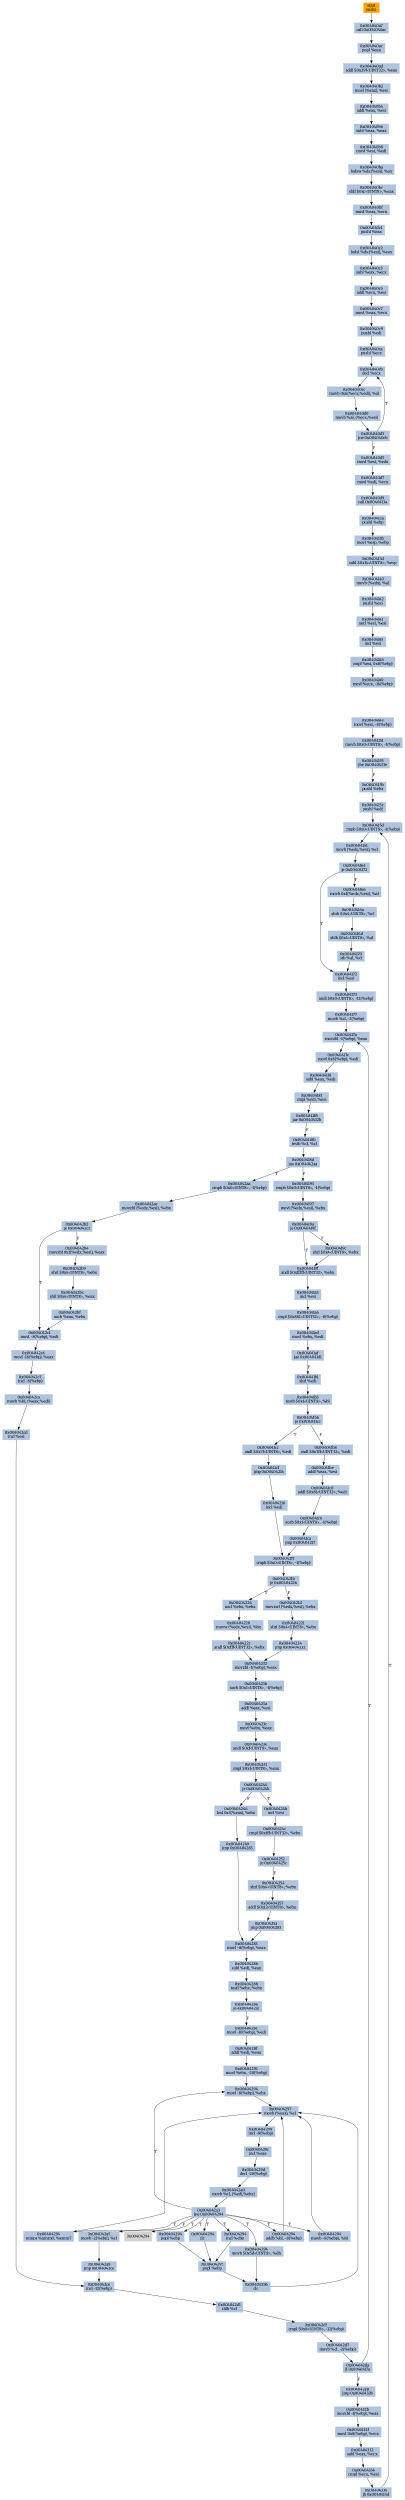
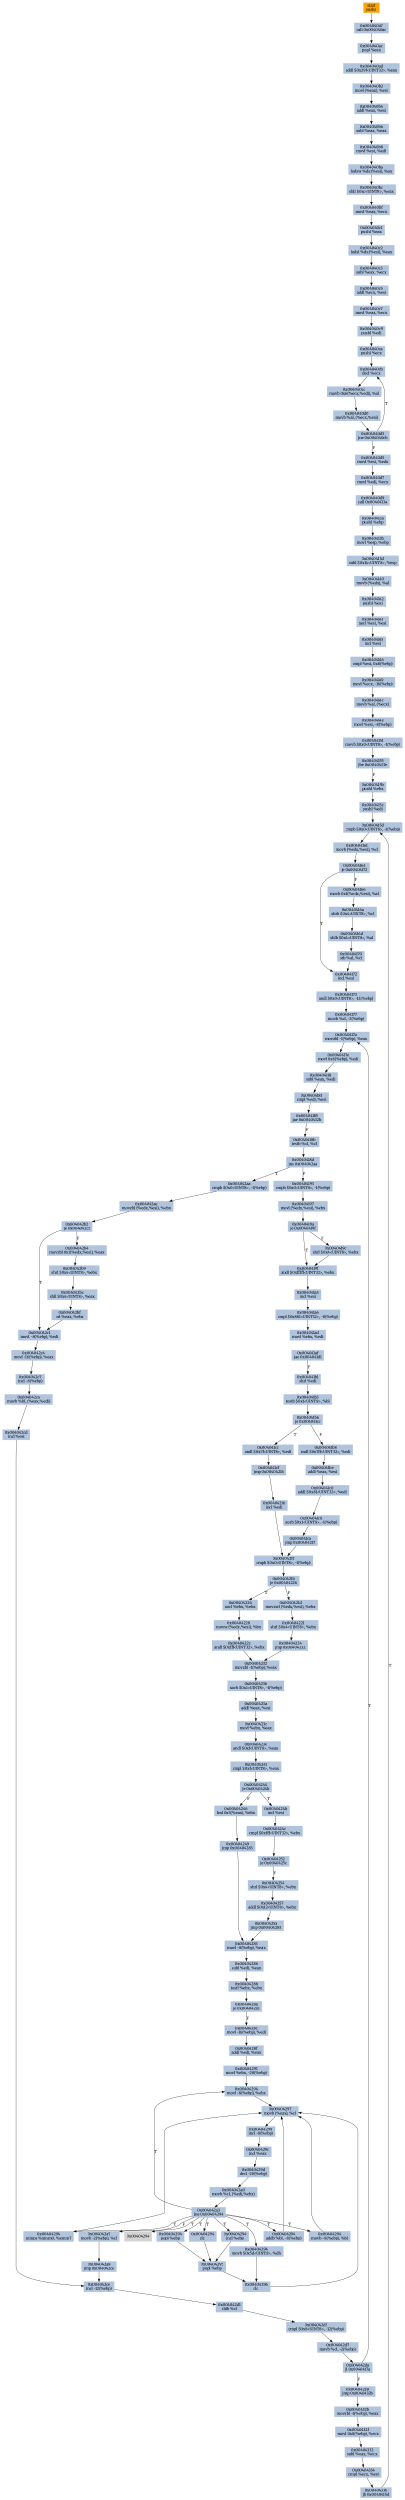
node "0x0040414c movb %al, (%ecx)": added
node "0x004042bf xorb %eax, %ebx": label "0x004042bf xorb %eax, %ebx" -> "0x004042bf orl %eax, %ebx"
edge "0x004041ad movl %ebx, %edi" -> "0x004041af jae 0x004041d1": removed
node "0x0040428a je 4x004042ce": label "0x0040428a je 4x004042ce" -> "0x0040428a je 0x004042ce"
